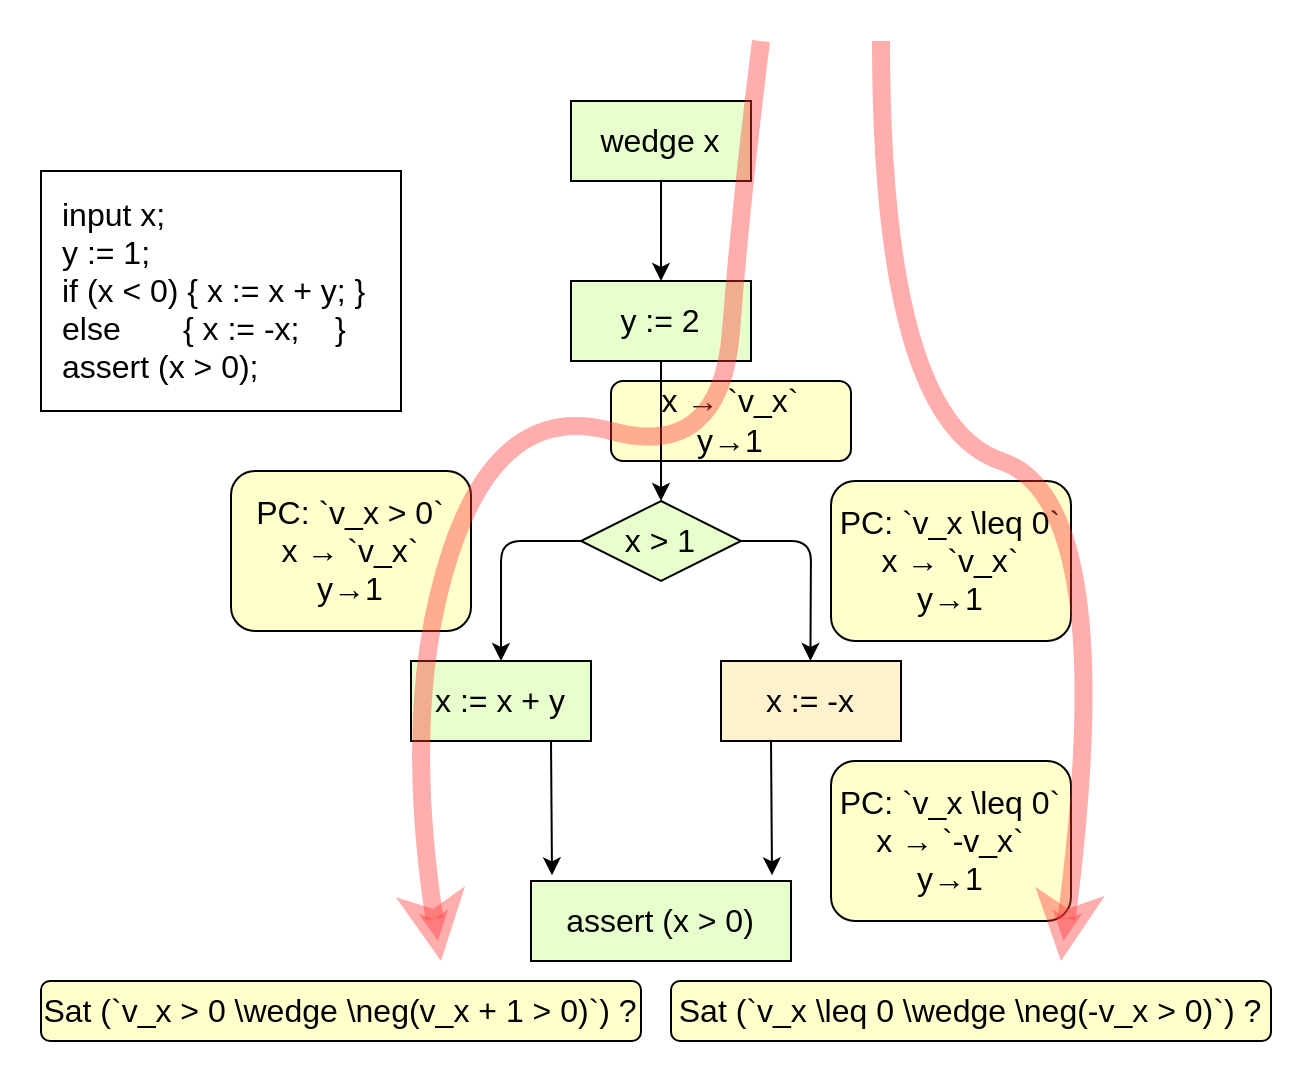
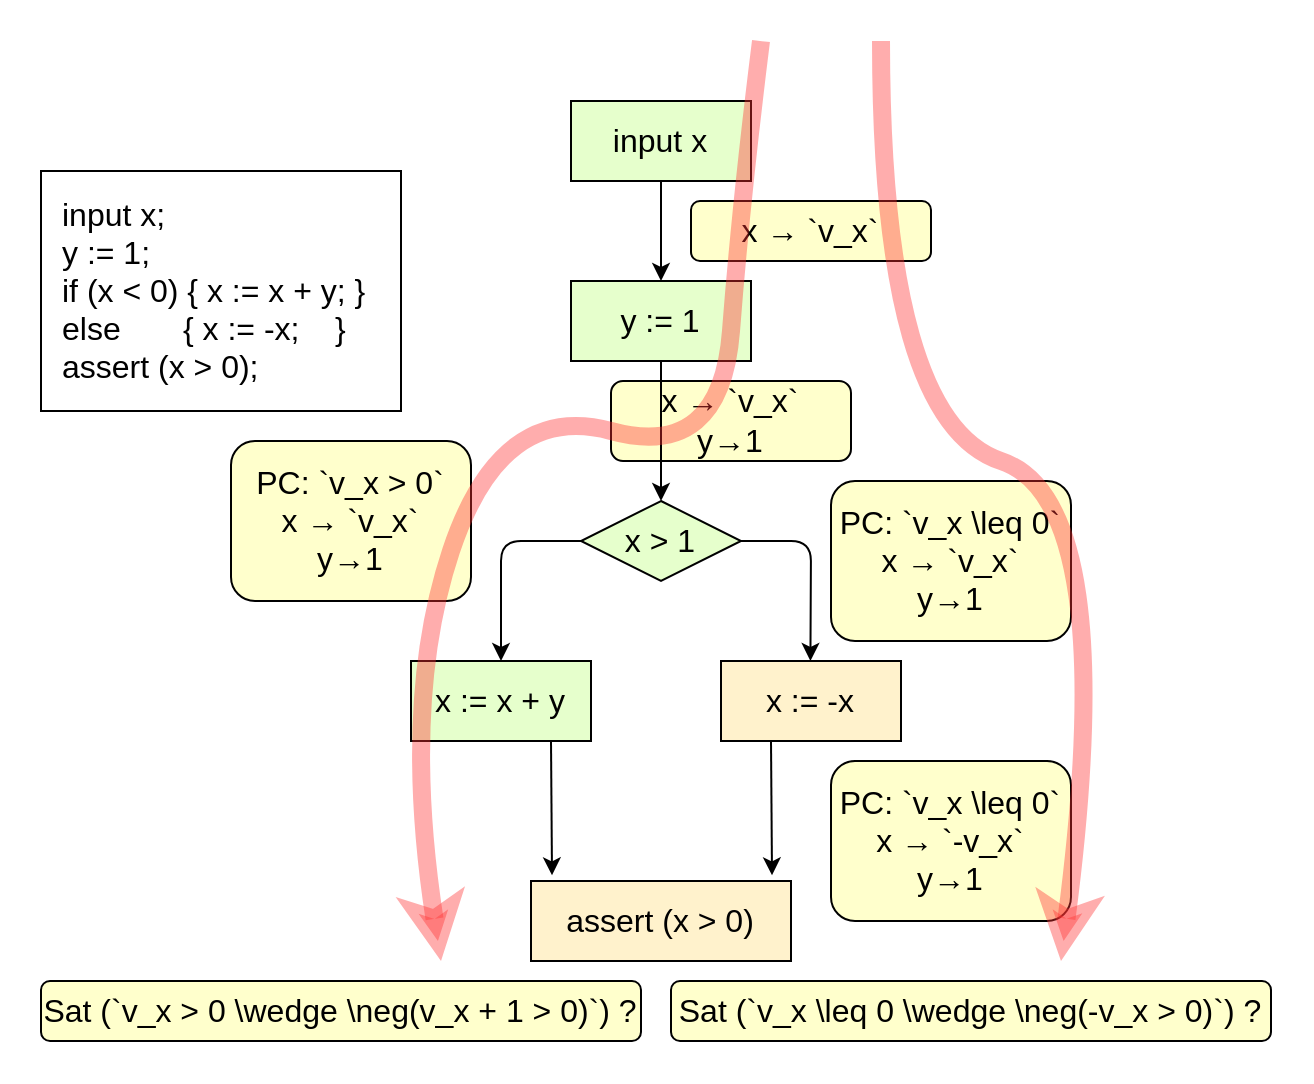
node "wedge x": label "wedge x" -> "input x"
node "x → `v_x`": added
node "y := 2": label "y := 2" -> "y := 1"
node "PC: `v_x > 0` x → `v_x` y→1": moved (351, 551) -> (351, 521)
node "assert (x > 0)": fillcolor #e6ffcc -> #fff2cc
